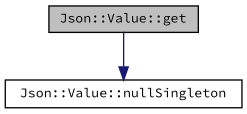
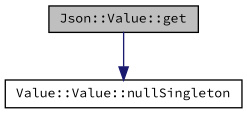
node "Json::Value::nullSingleton": label "Json::Value::nullSingleton" -> "Value::Value::nullSingleton"
